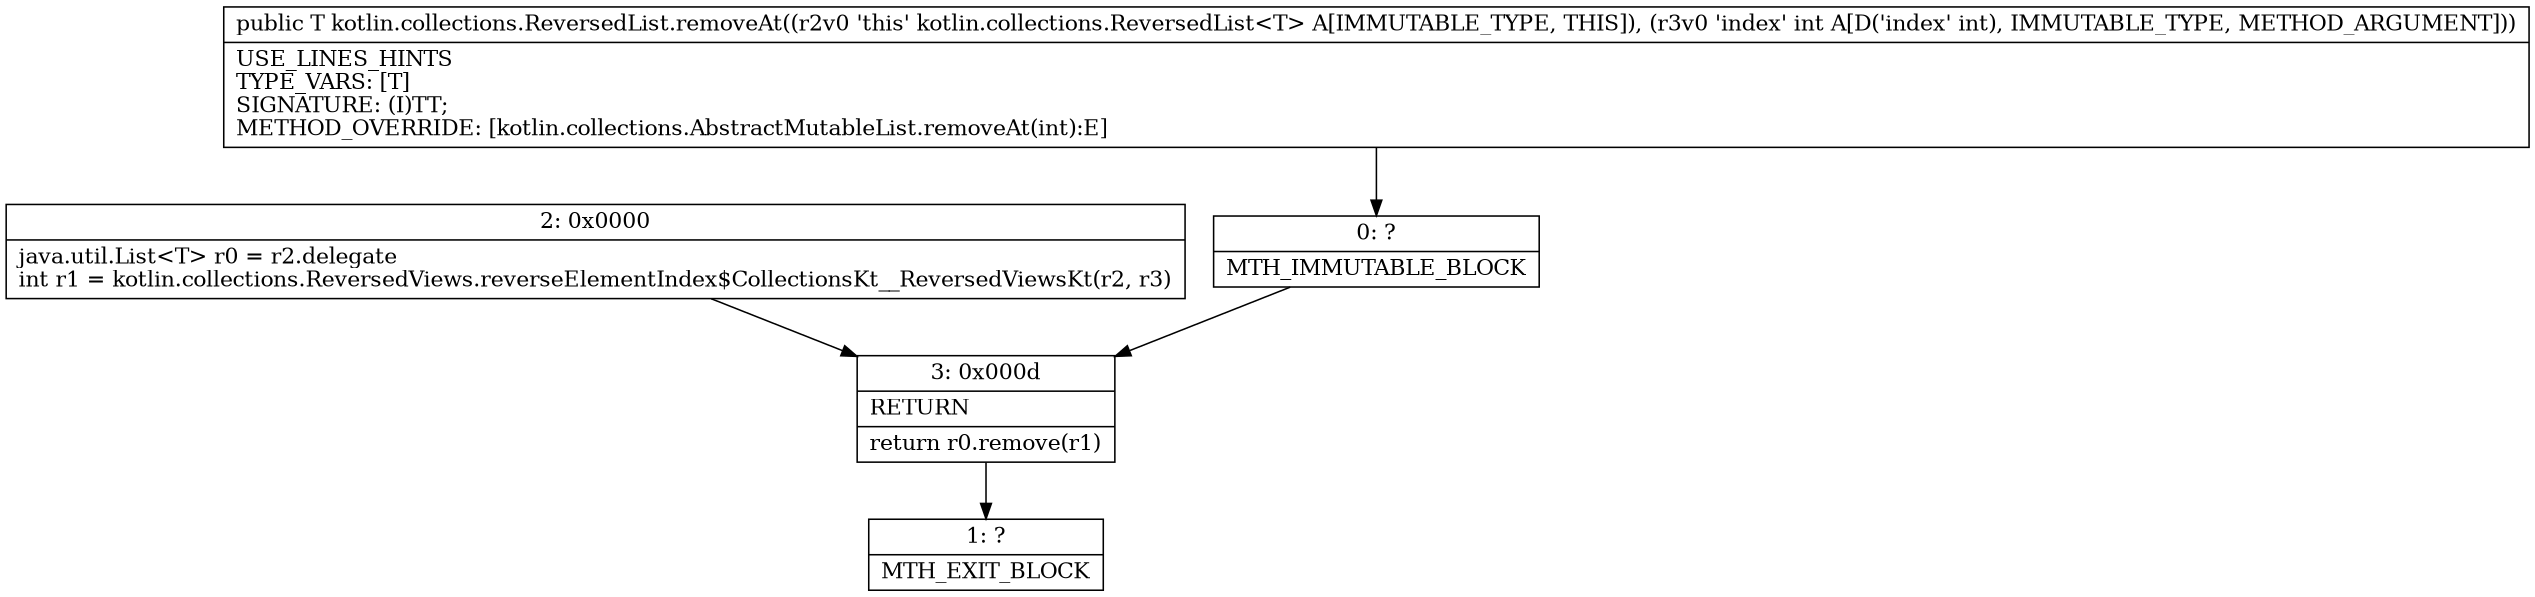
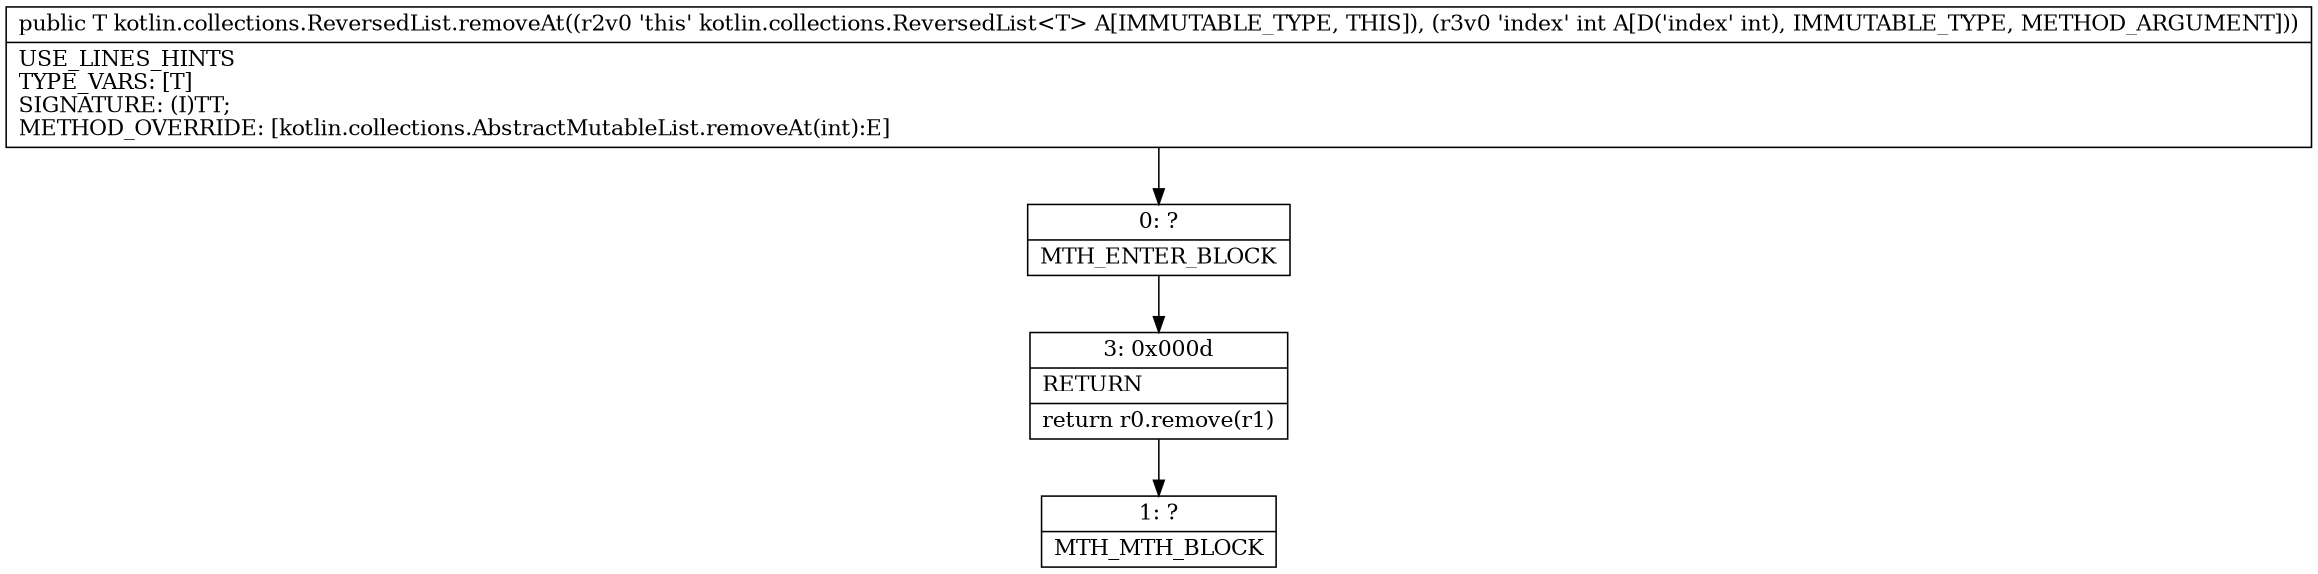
node "2: 0x0000": removed
node "0: ?": text "MTH_IMMUTABLE_BLOCK" -> "MTH_ENTER_BLOCK"
node "1: ?": text "MTH_EXIT_BLOCK" -> "MTH_MTH_BLOCK"
